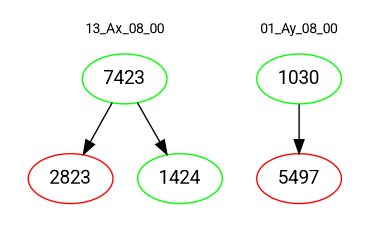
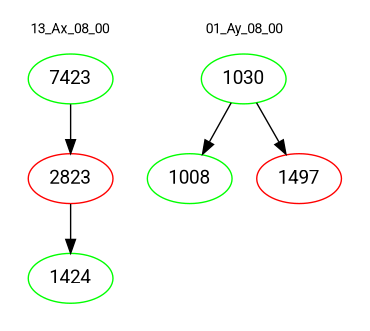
edge "7423" -> "1424": now "2823" -> "1424"
node "1008": added
node "5497": label "5497" -> "1497"
